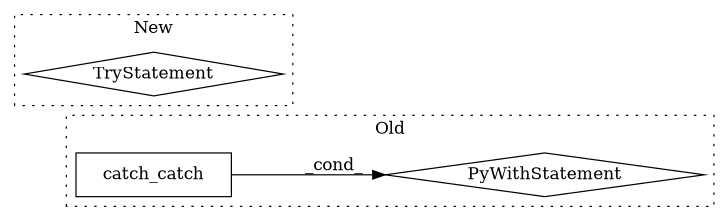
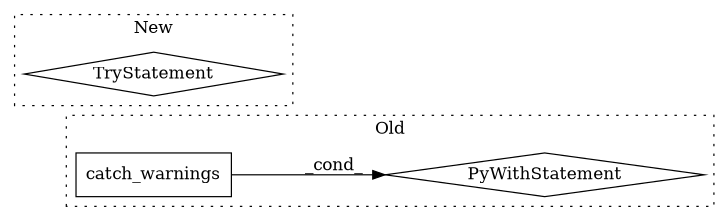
node "catch_catch": label "catch_catch" -> "catch_warnings"
